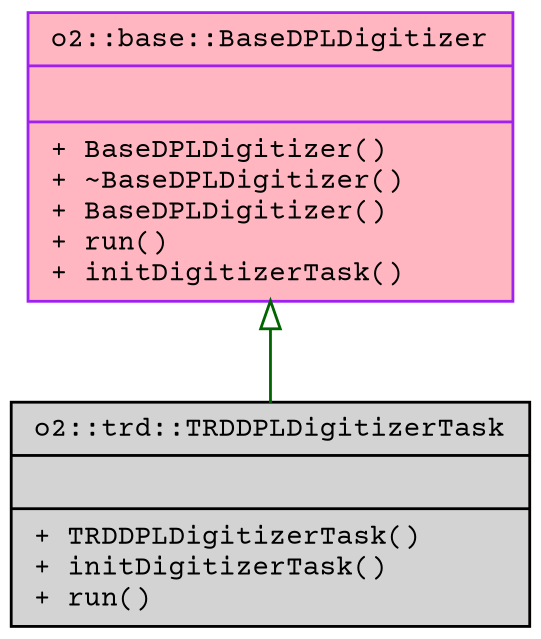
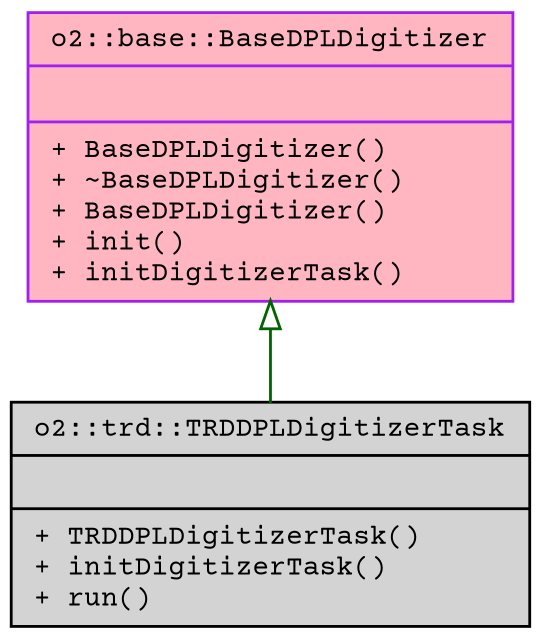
node "o2::base::BaseDPLDigitizer": text "+ run()" -> "+ init()"
